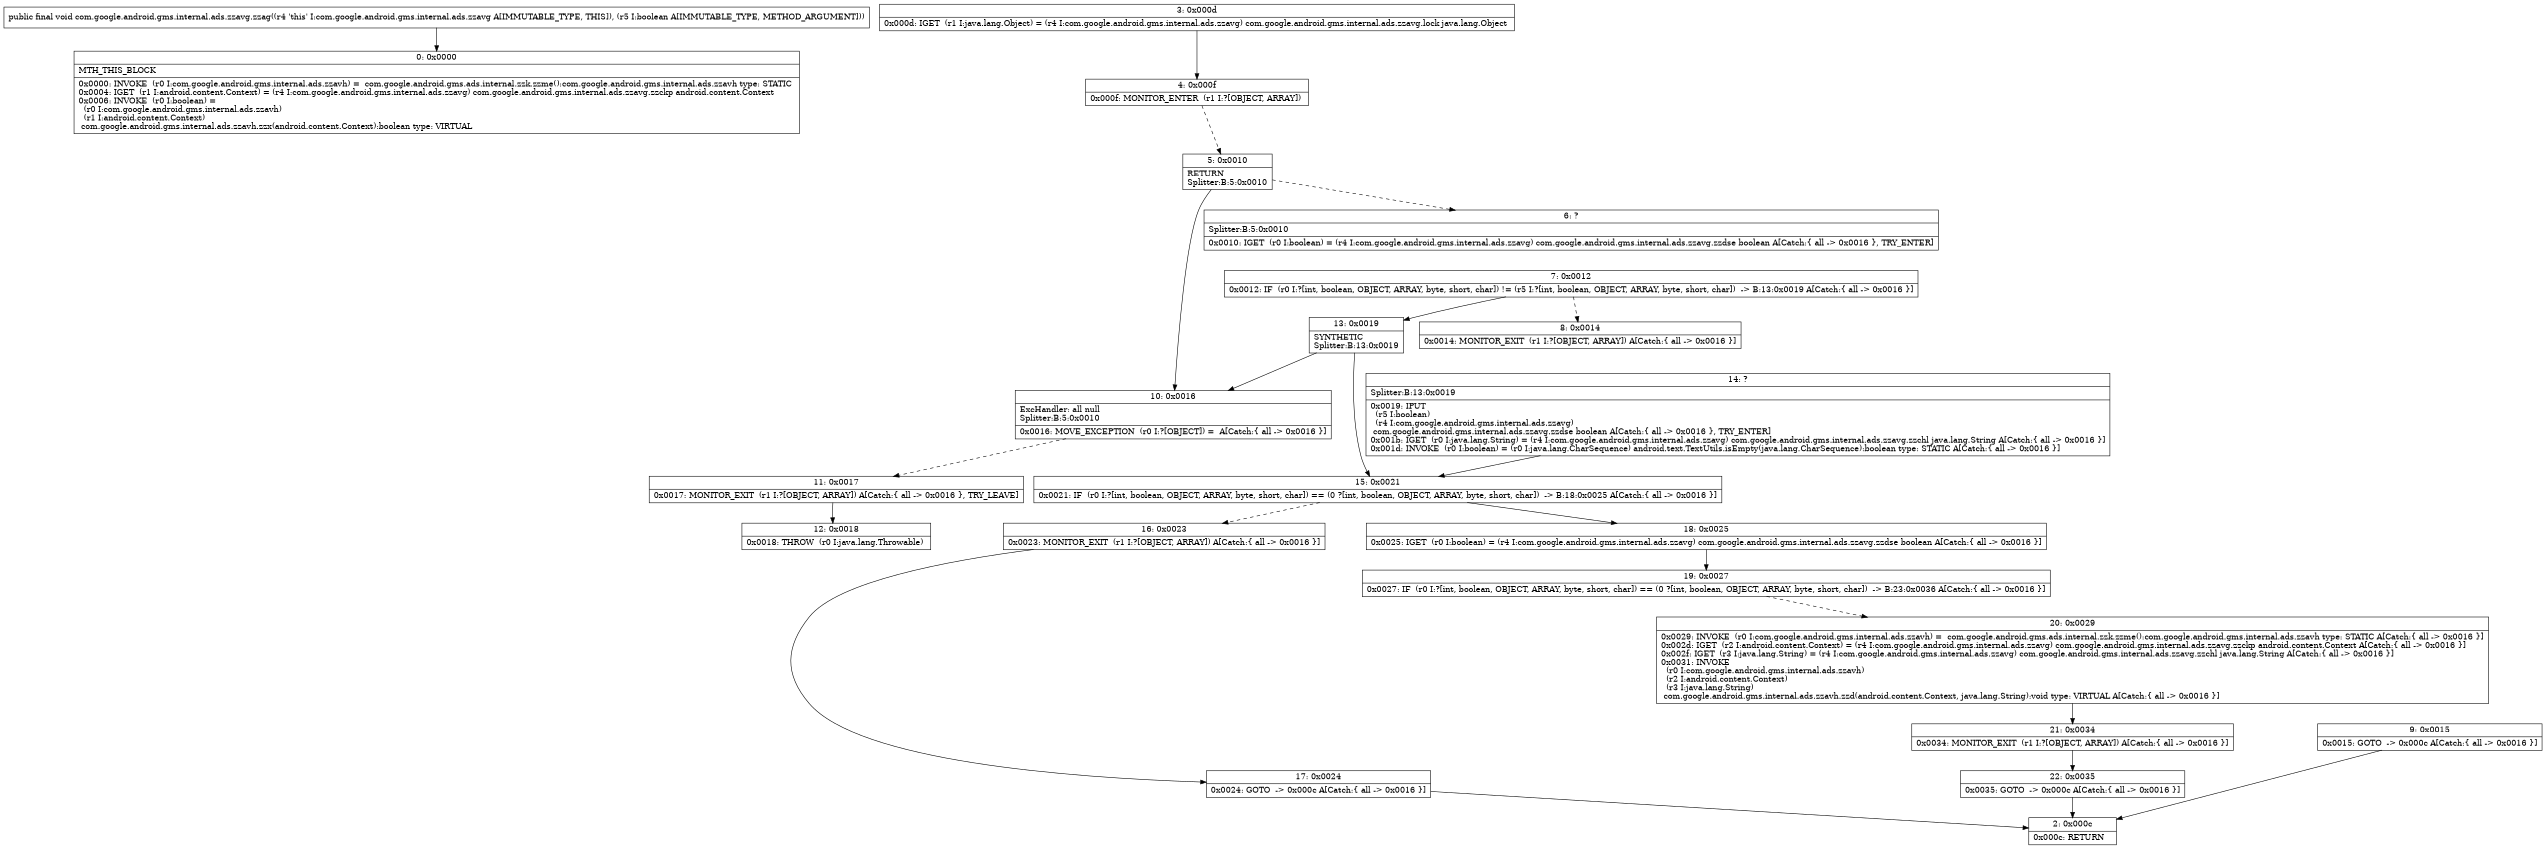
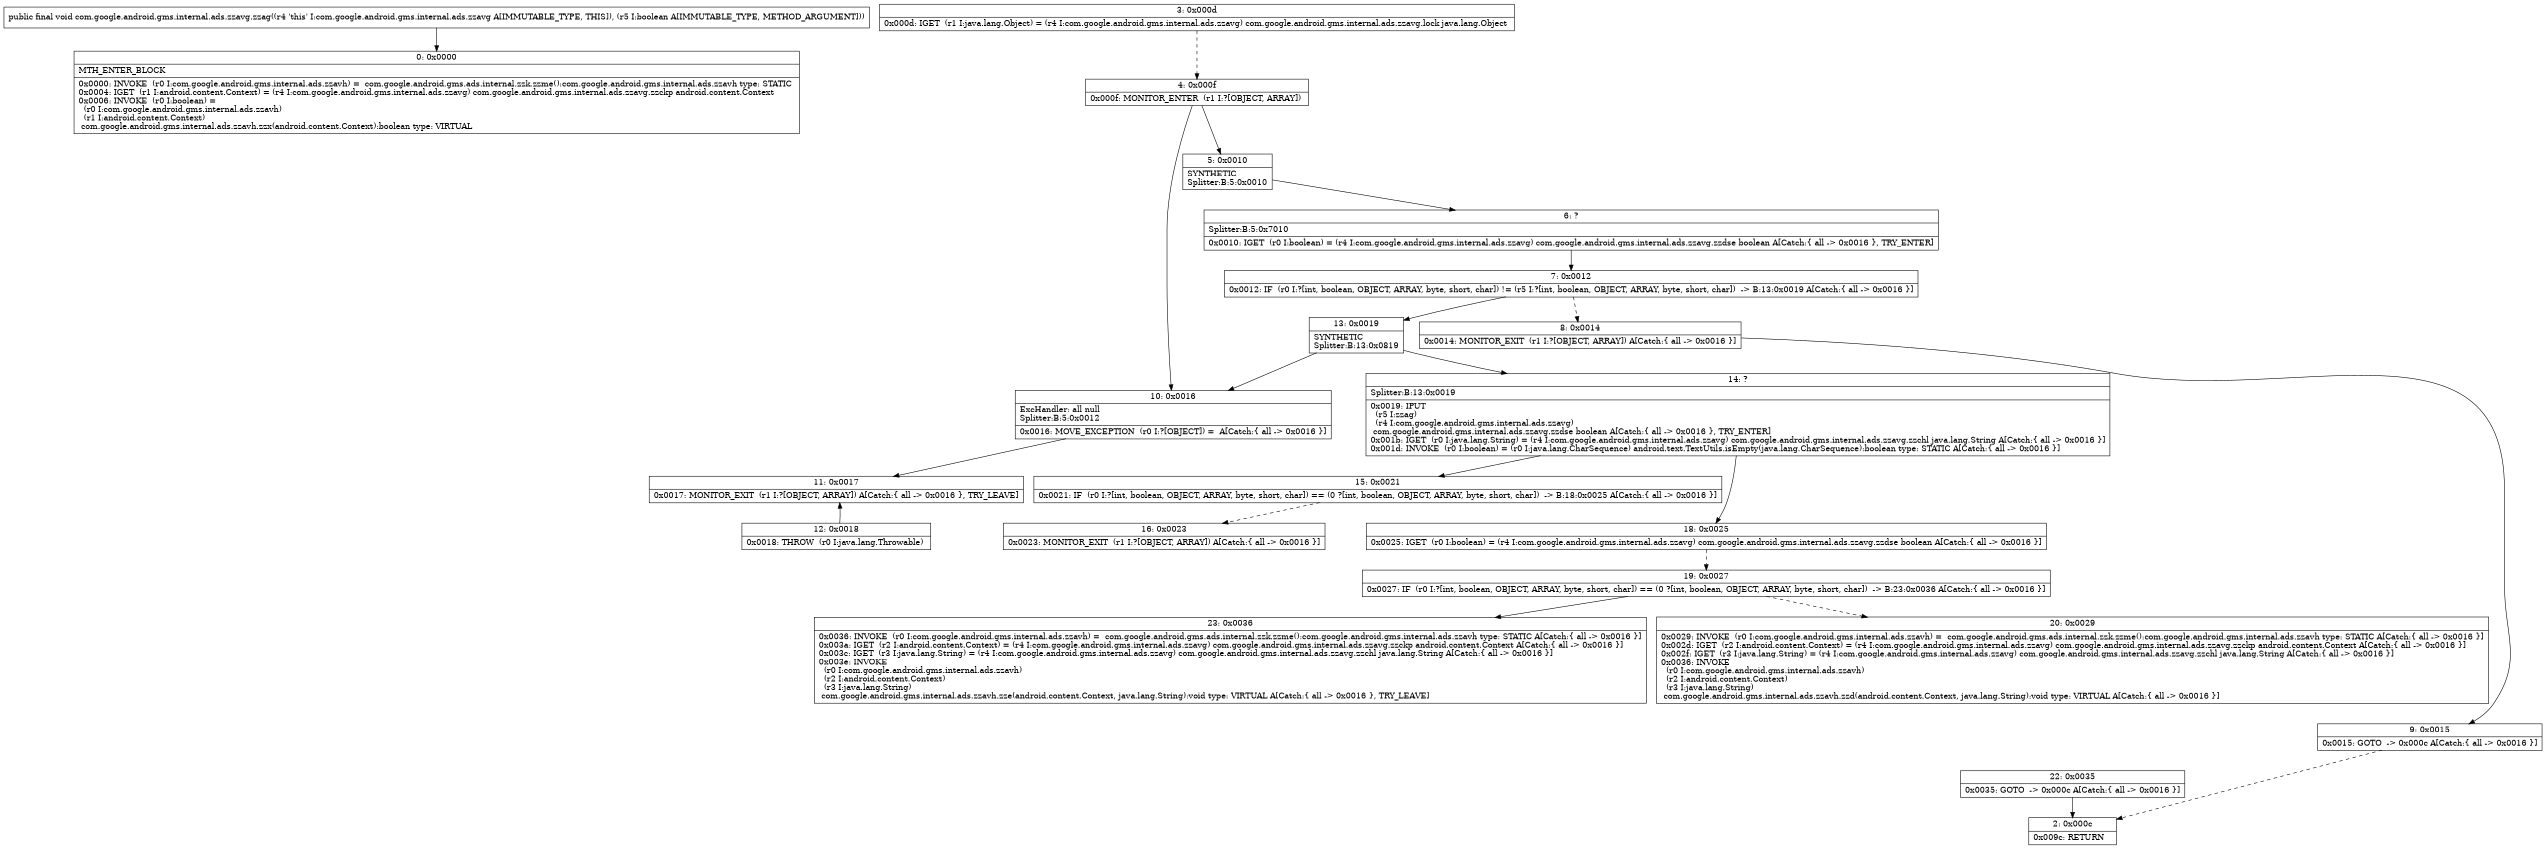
edge "3: 0x000d" -> "4: 0x000f": style solid -> dashed
node "0: 0x0000": text "MTH_THIS_BLOCK" -> "MTH_ENTER_BLOCK"
edge "4: 0x000f" -> "5: 0x0010": style dashed -> solid
node "5: 0x0010": text "RETURN" -> "SYNTHETIC"
edge "5: 0x0010" -> "6: ?": style dashed -> solid
node "6: ?": text "Splitter:B:5:0x0010" -> "Splitter:B:5:0x7010"
edge "6: ?" -> "7: 0x0012": added
edge "5: 0x0010" -> "10: 0x0016": now "4: 0x000f" -> "10: 0x0016"
node "13: 0x0019": text "Splitter:B:13:0x0019" -> "Splitter:B:13:0x0819"
edge "8: 0x0014" -> "9: 0x0015": added
edge "13: 0x0019" -> "15: 0x0021": now "13: 0x0019" -> "14: ?"
node "14: ?": text "(r5 I:boolean)" -> "(r5 I:zzag)"
node "10: 0x0016": text "Splitter:B:5:0x0010" -> "Splitter:B:5:0x0012"
edge "10: 0x0016" -> "11: 0x0017": style dashed -> solid
edge "11: 0x0017" -> "12: 0x0018": reversed
edge "15: 0x0021" -> "18: 0x0025": now "14: ?" -> "18: 0x0025"
edge "18: 0x0025" -> "19: 0x0027": style solid -> dashed
node "23: 0x0036": added
node "20: 0x0029": text "0x0031: INVOKE" -> "0x0036: INVOKE"
node "21: 0x0034": removed
node "17: 0x0024": removed
edge "9: 0x0015" -> "2: 0x000c": style solid -> dashed
node "2: 0x000c": text "0x000c: RETURN" -> "0x009c: RETURN"
